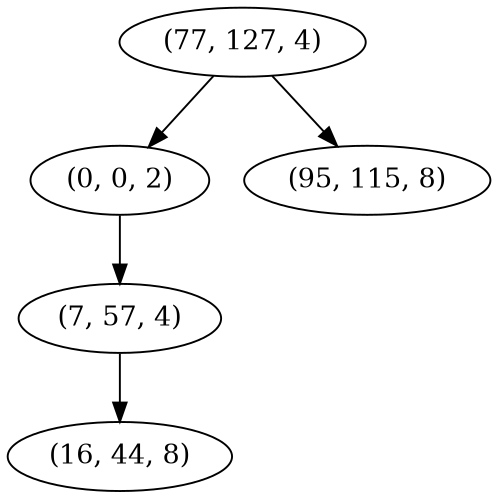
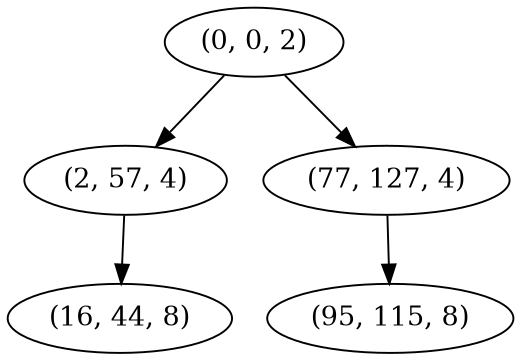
edge "(77, 127, 4)" -> "(0, 0, 2)": reversed
node "(7, 57, 4)": label "(7, 57, 4)" -> "(2, 57, 4)"
